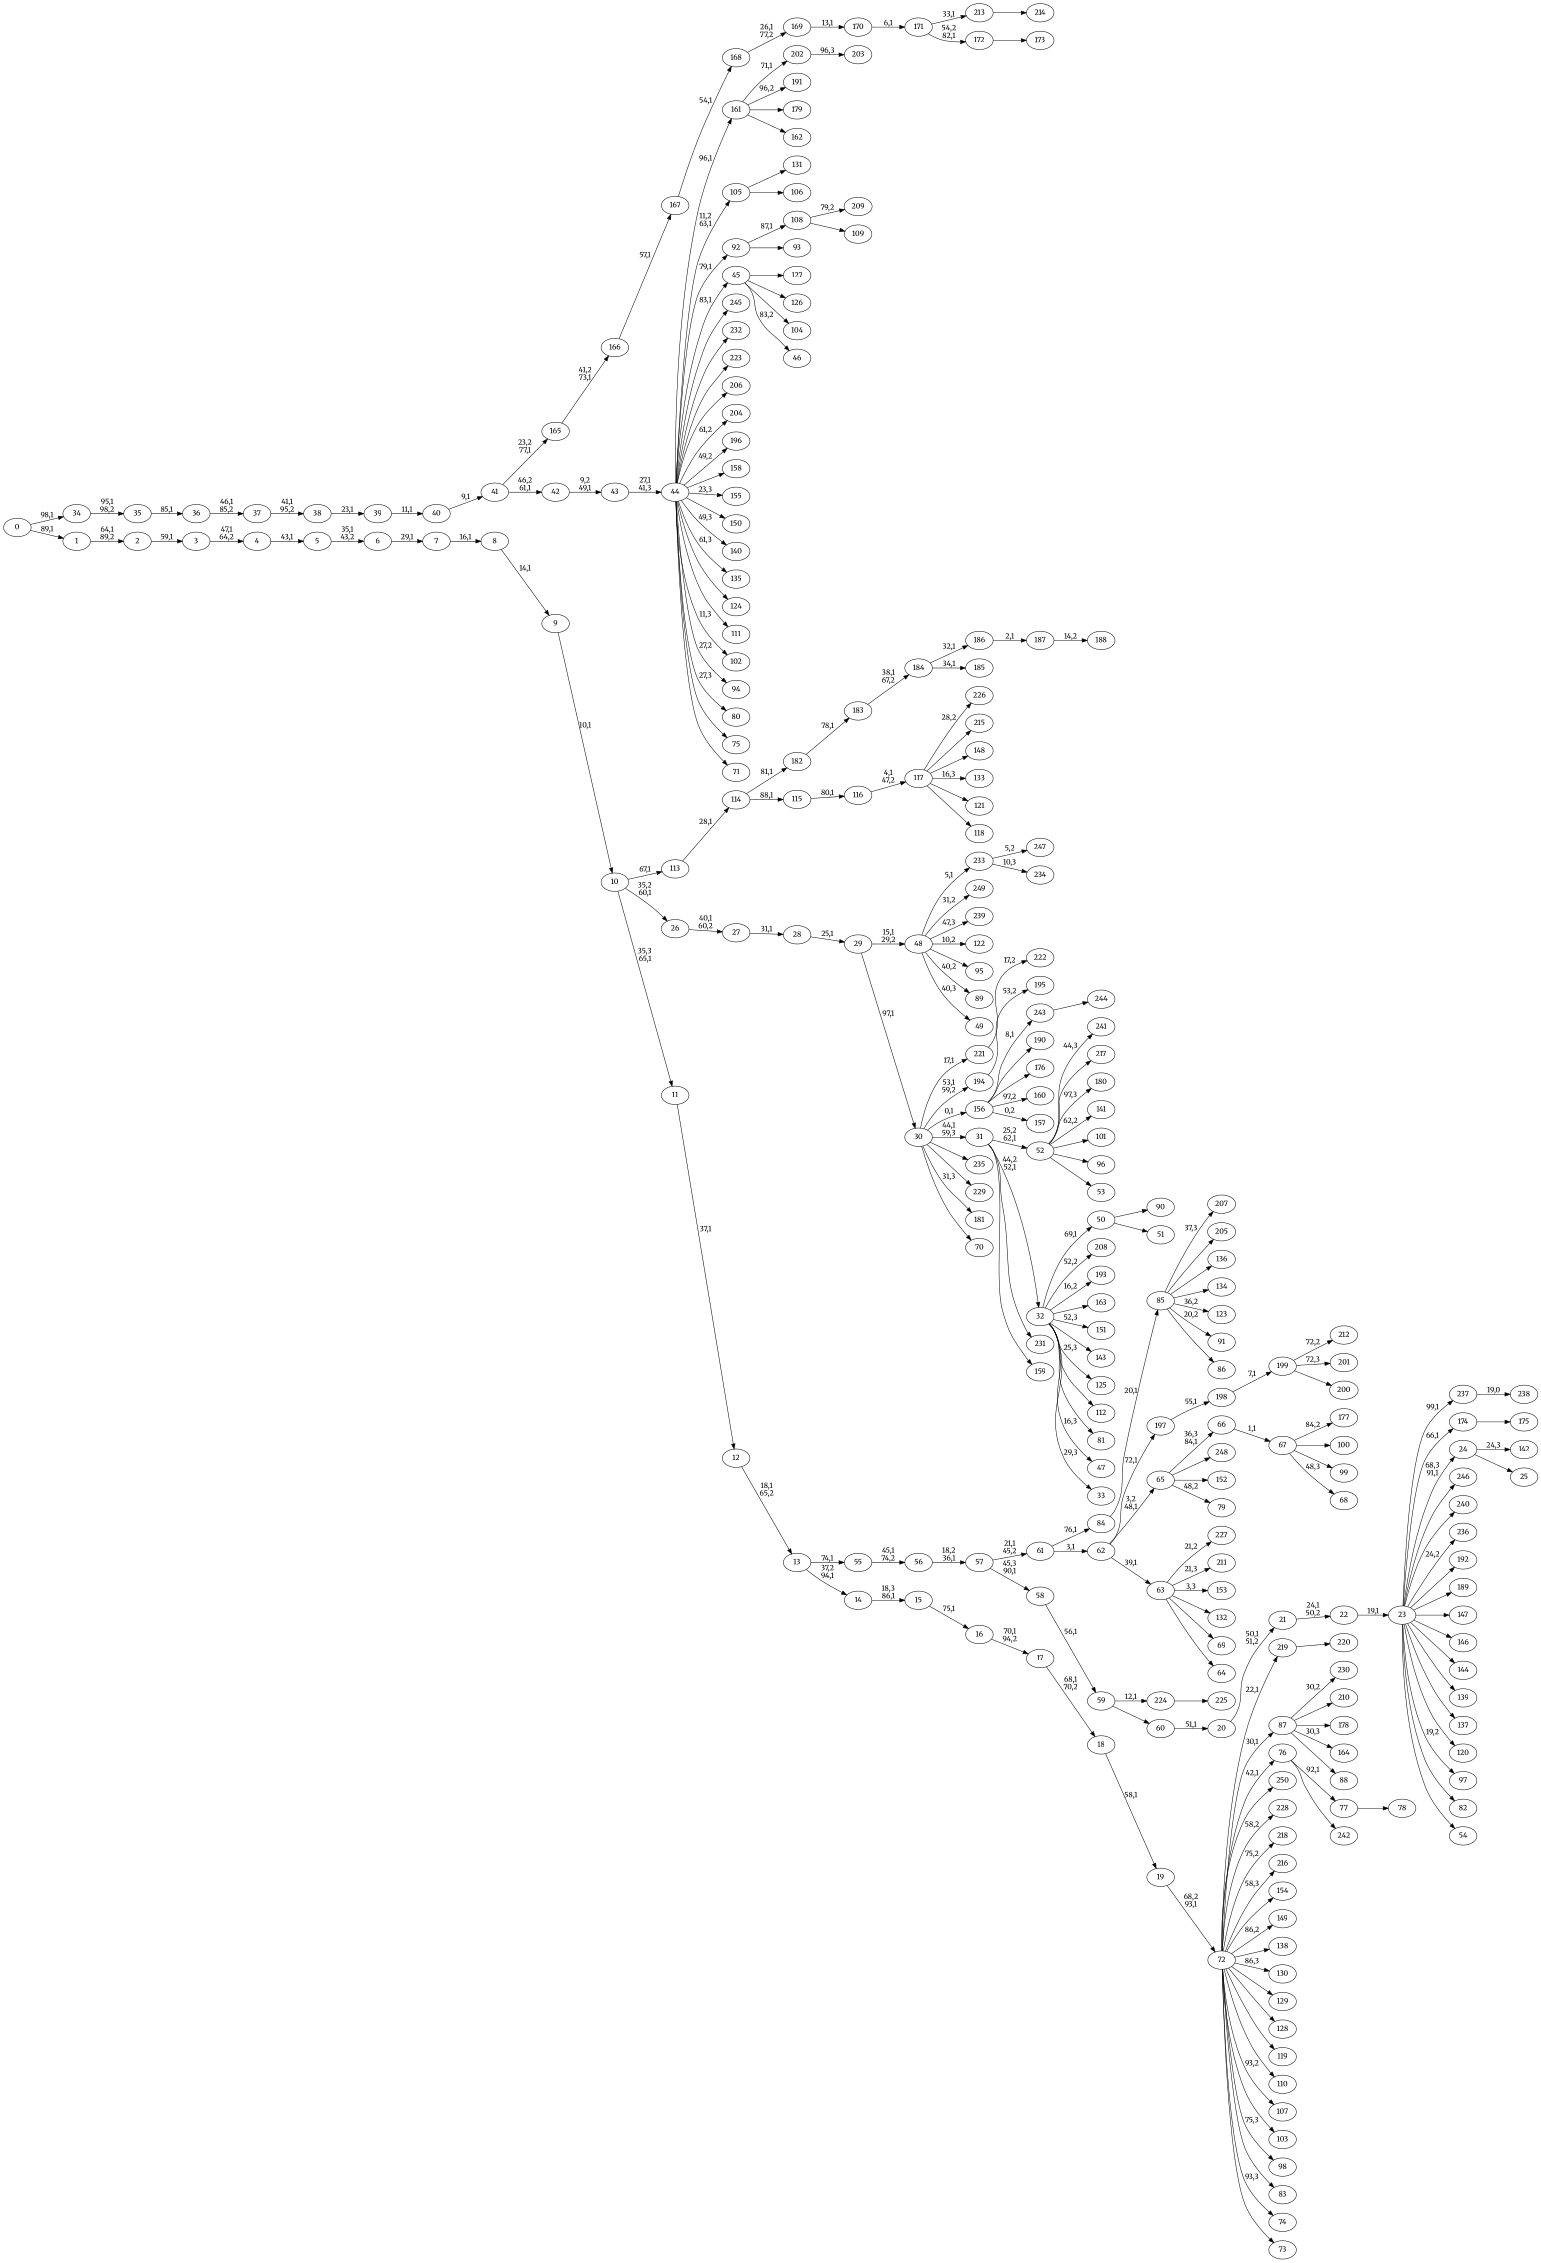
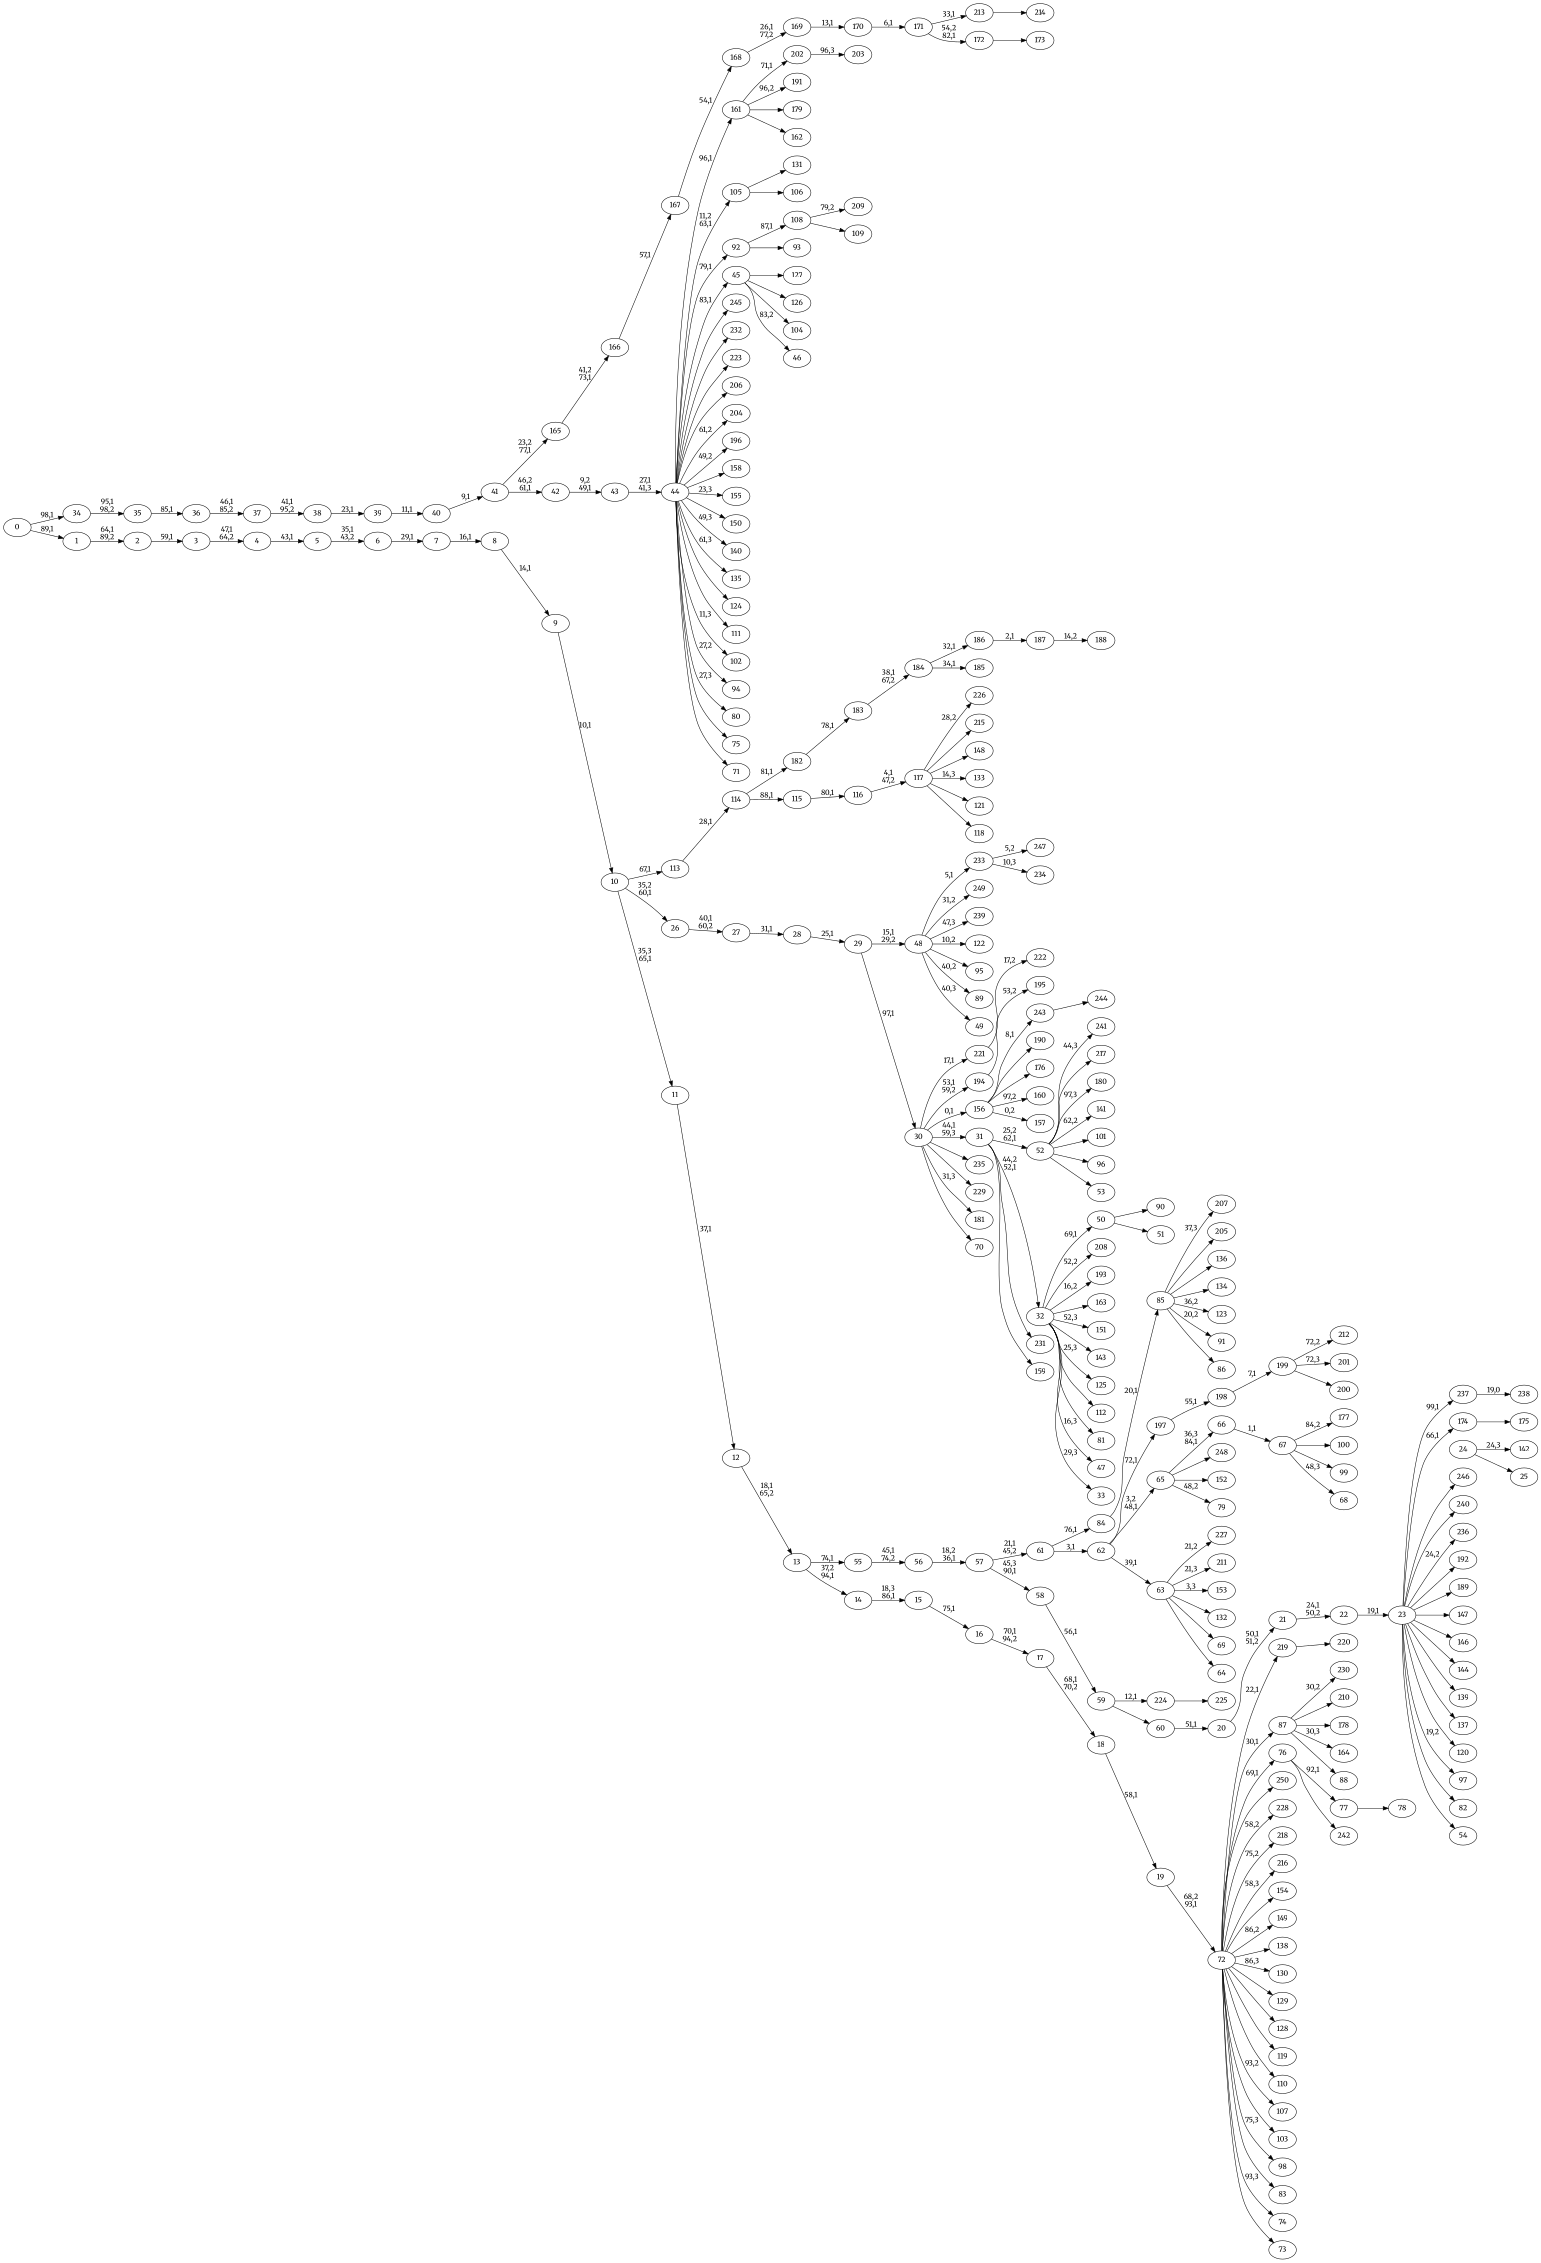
edge "117" -> "133": label "16,3" -> "14,3"
edge "23" -> "24": removed, label "68,3 91,1"
edge "72" -> "76": label "42,1" -> "69,1"
